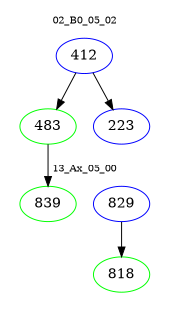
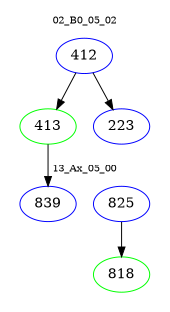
node "483": label "483" -> "413"
node "839": color green -> blue
node "829": label "829" -> "825"
